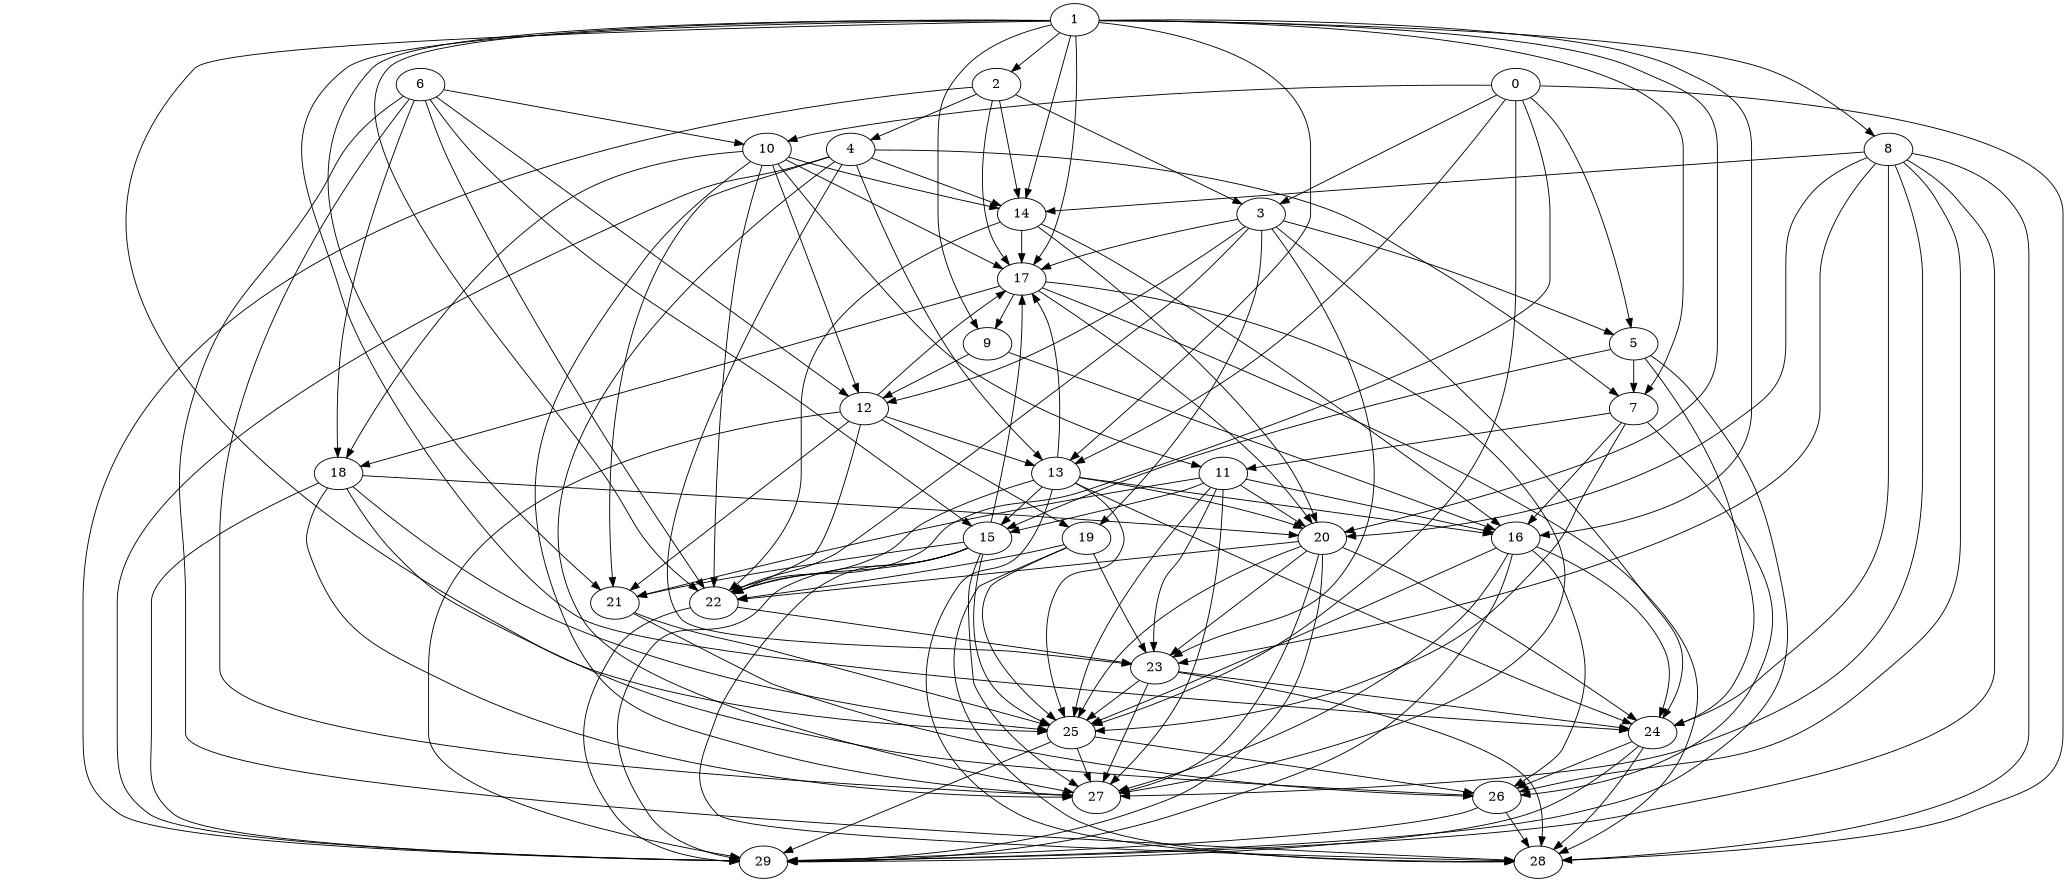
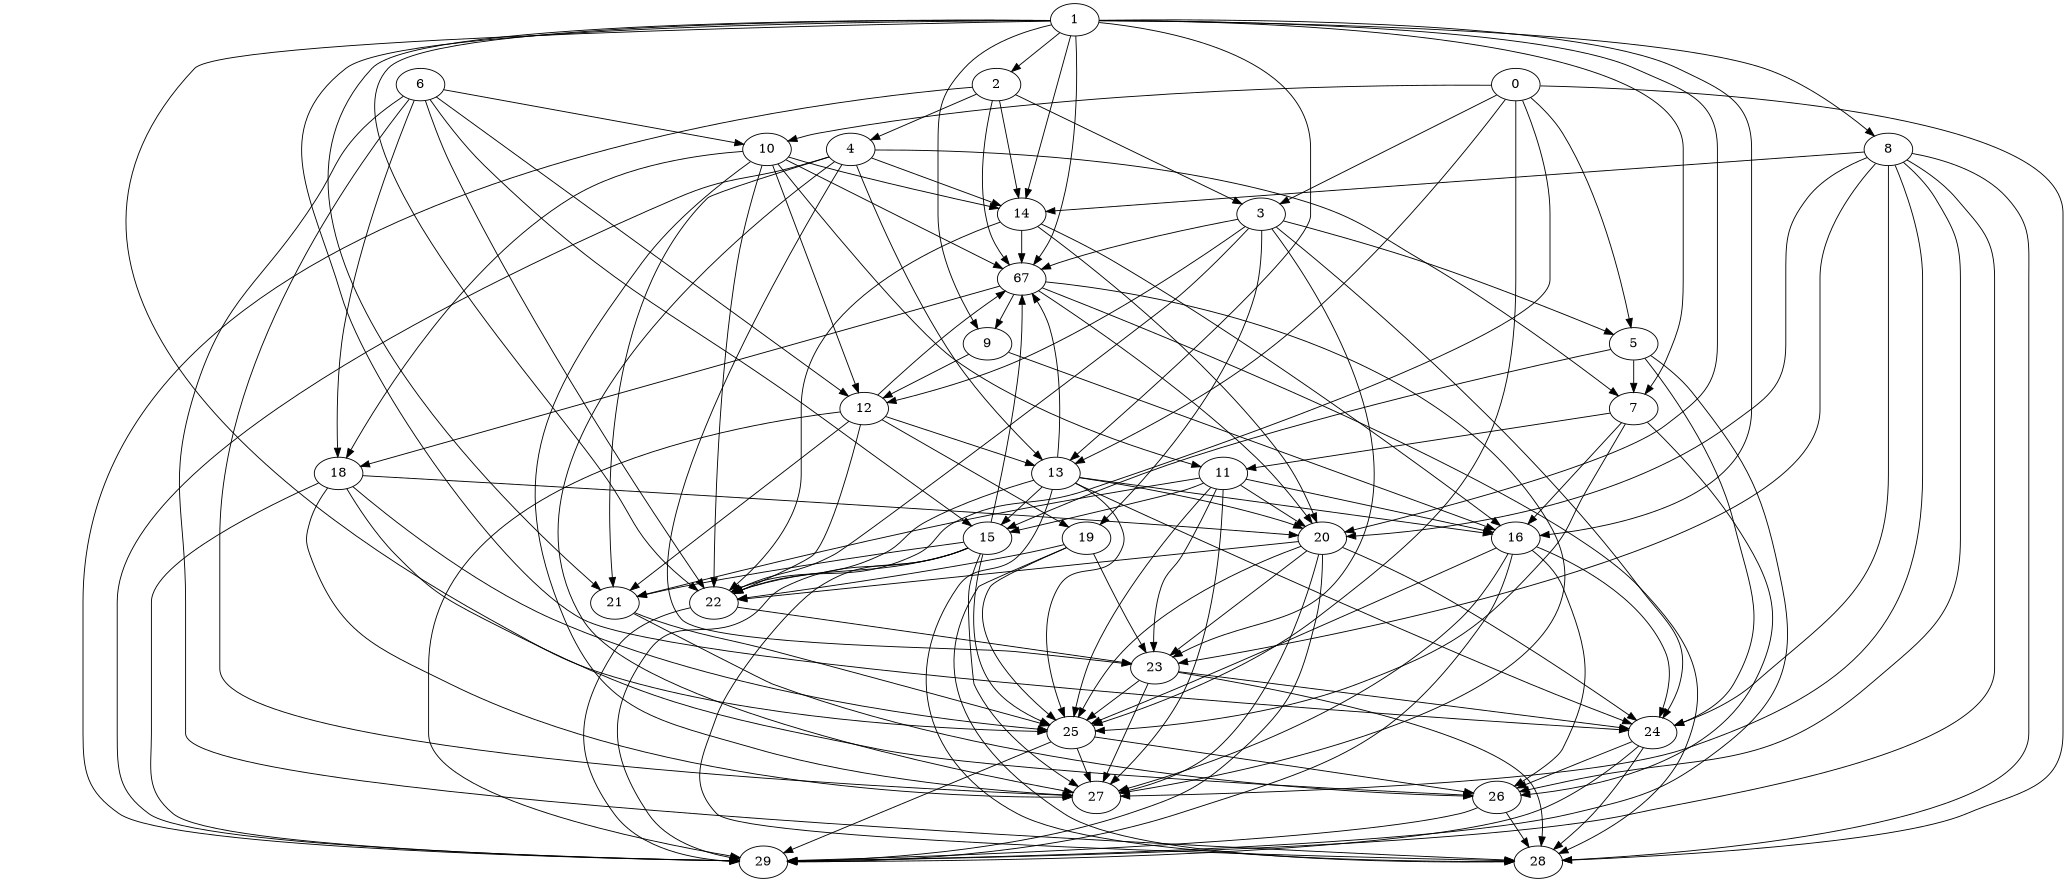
node "17": label "17" -> "67"
